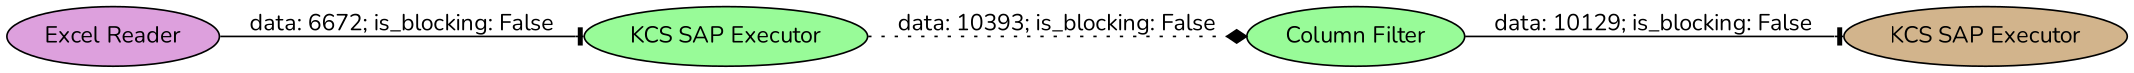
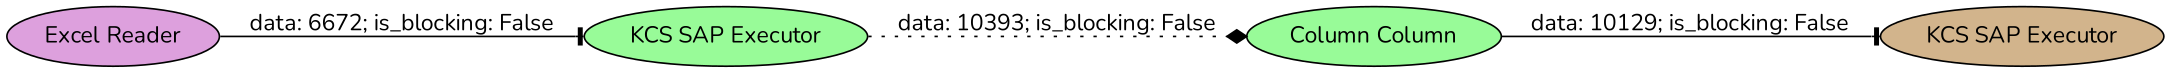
node "Column Filter": label "Column Filter" -> "Column Column"
